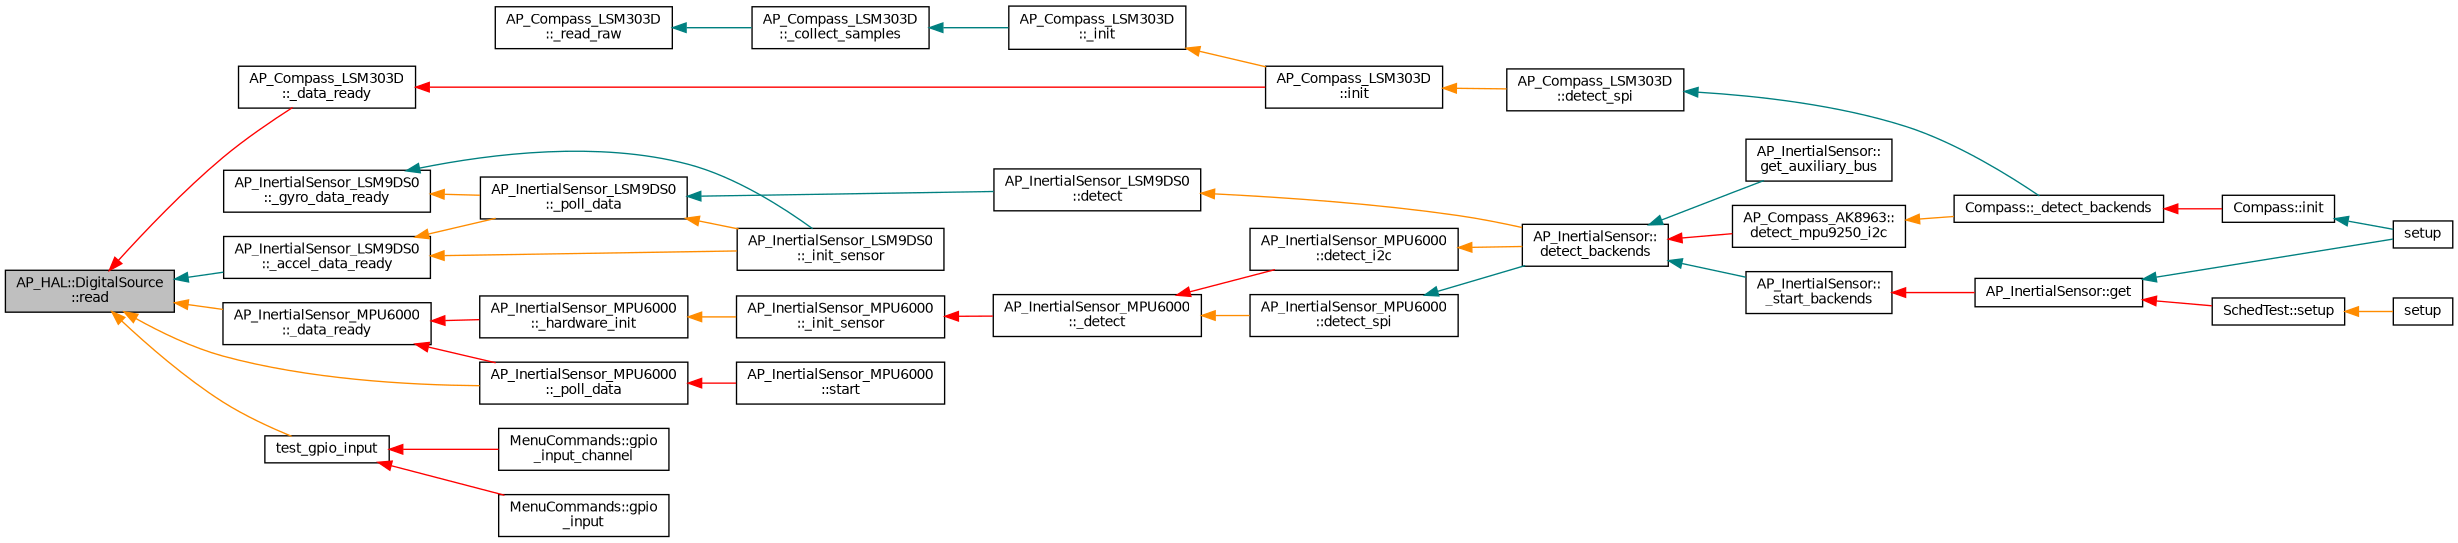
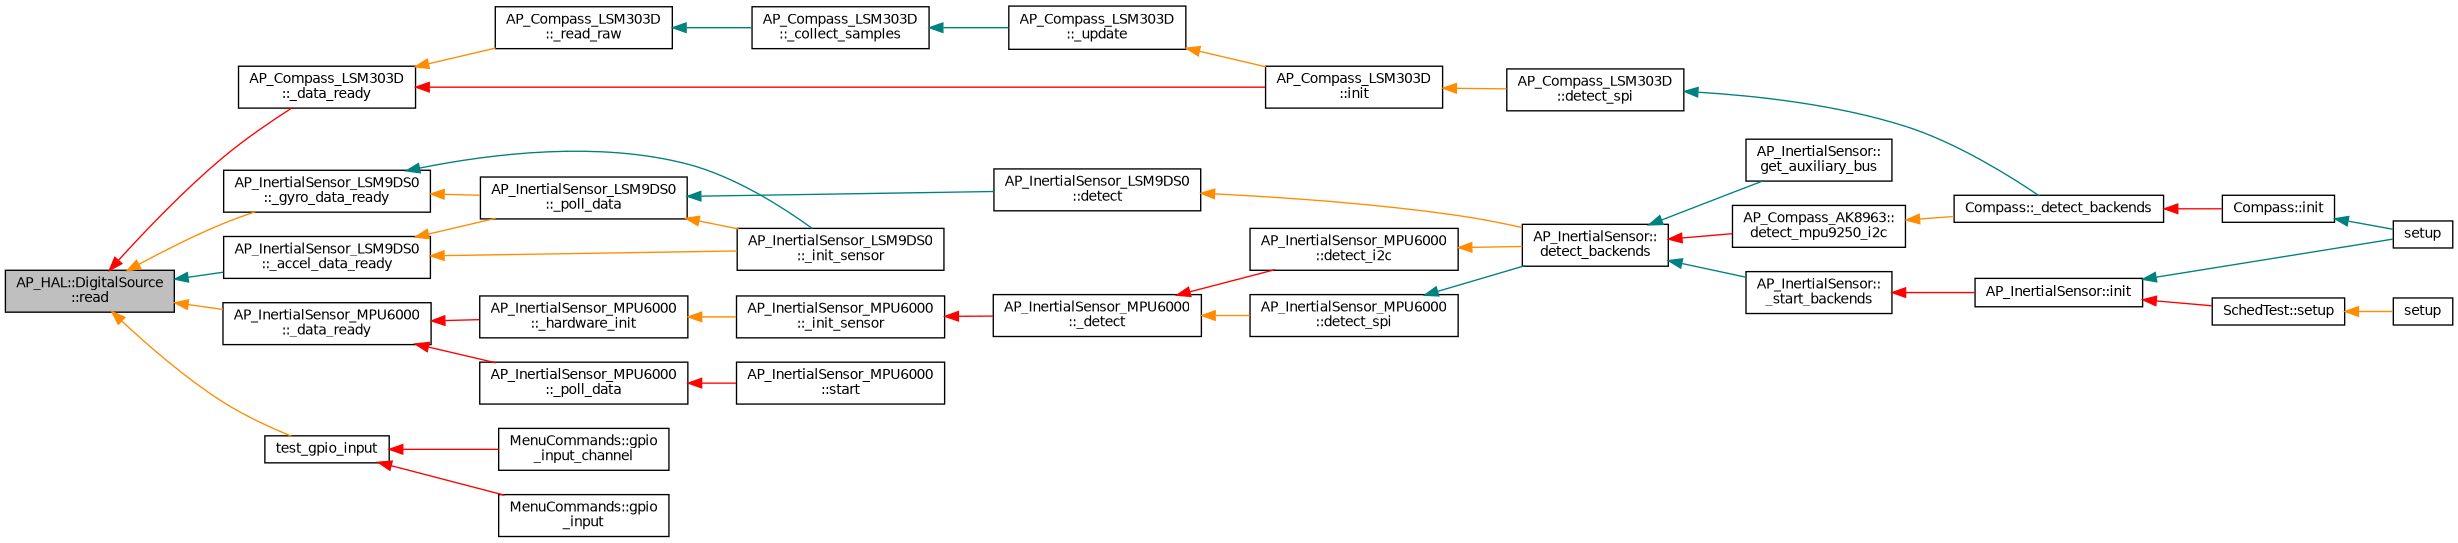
node "AP_Compass_LSM303D ::_init": label "AP_Compass_LSM303D ::_init" -> "AP_Compass_LSM303D ::_update"
edge "AP_Compass_LSM303D ::_read_raw" -> "AP_Compass_LSM303D ::_data_ready": added
node "AP_InertialSensor::get": label "AP_InertialSensor::get" -> "AP_InertialSensor::init"
edge "AP_InertialSensor_MPU6000 ::_poll_data" -> "AP_HAL::DigitalSource ::read": now "AP_InertialSensor_LSM9DS0 ::_gyro_data_ready" -> "AP_HAL::DigitalSource ::read"
